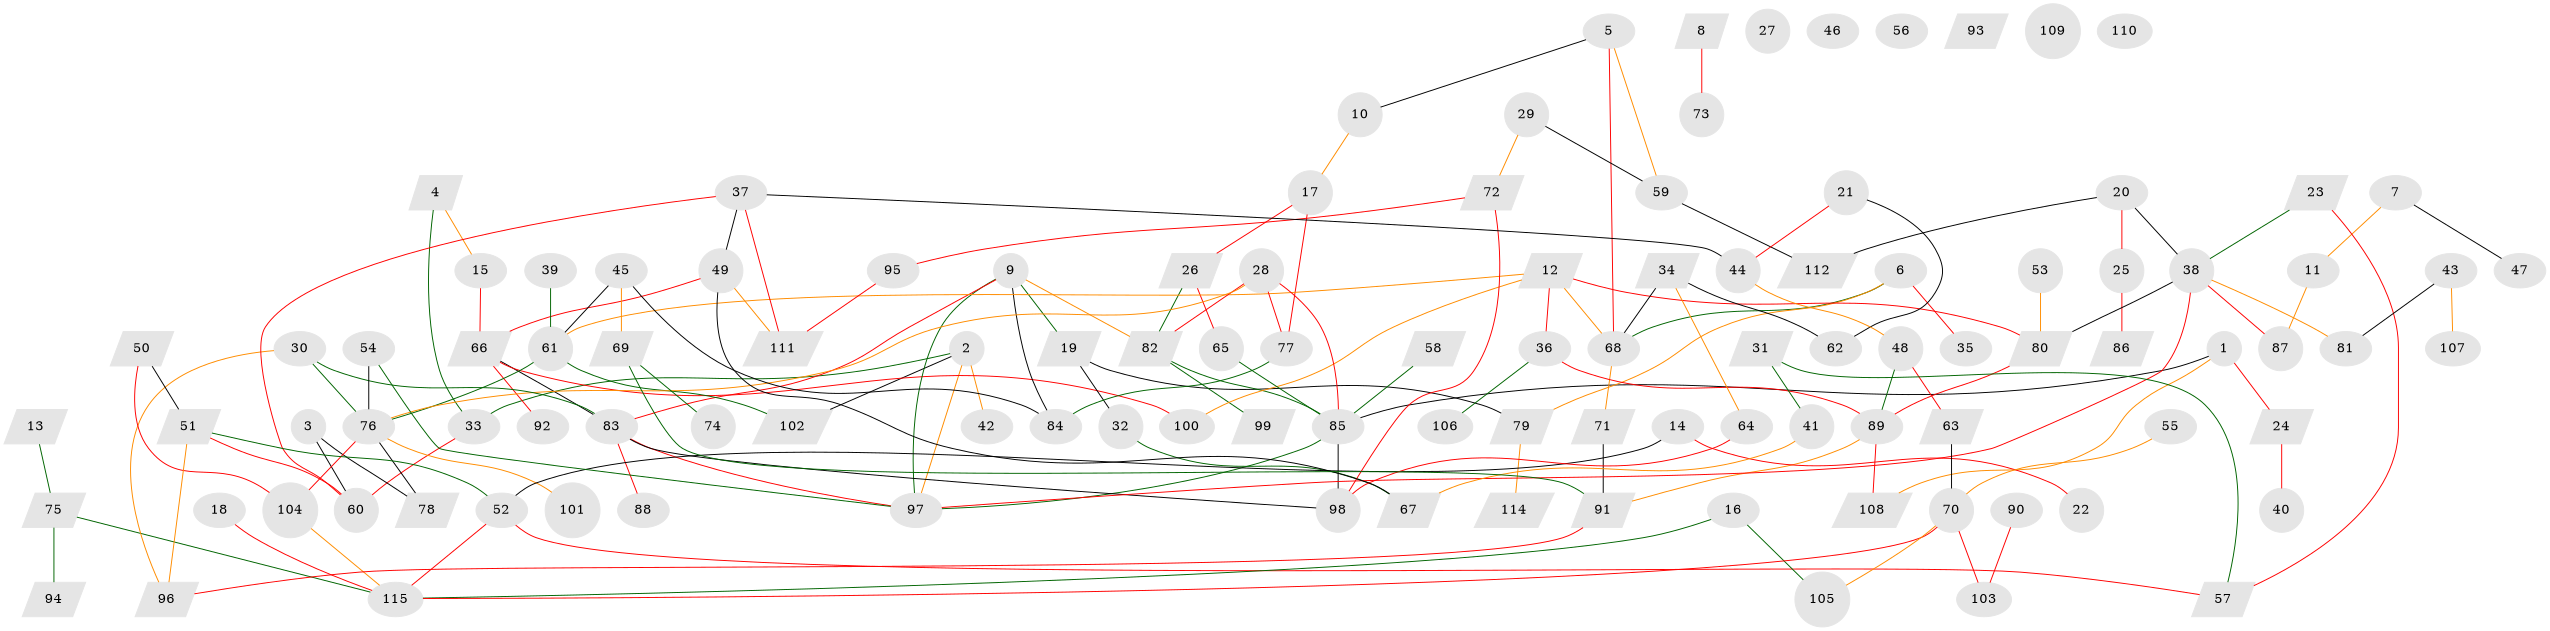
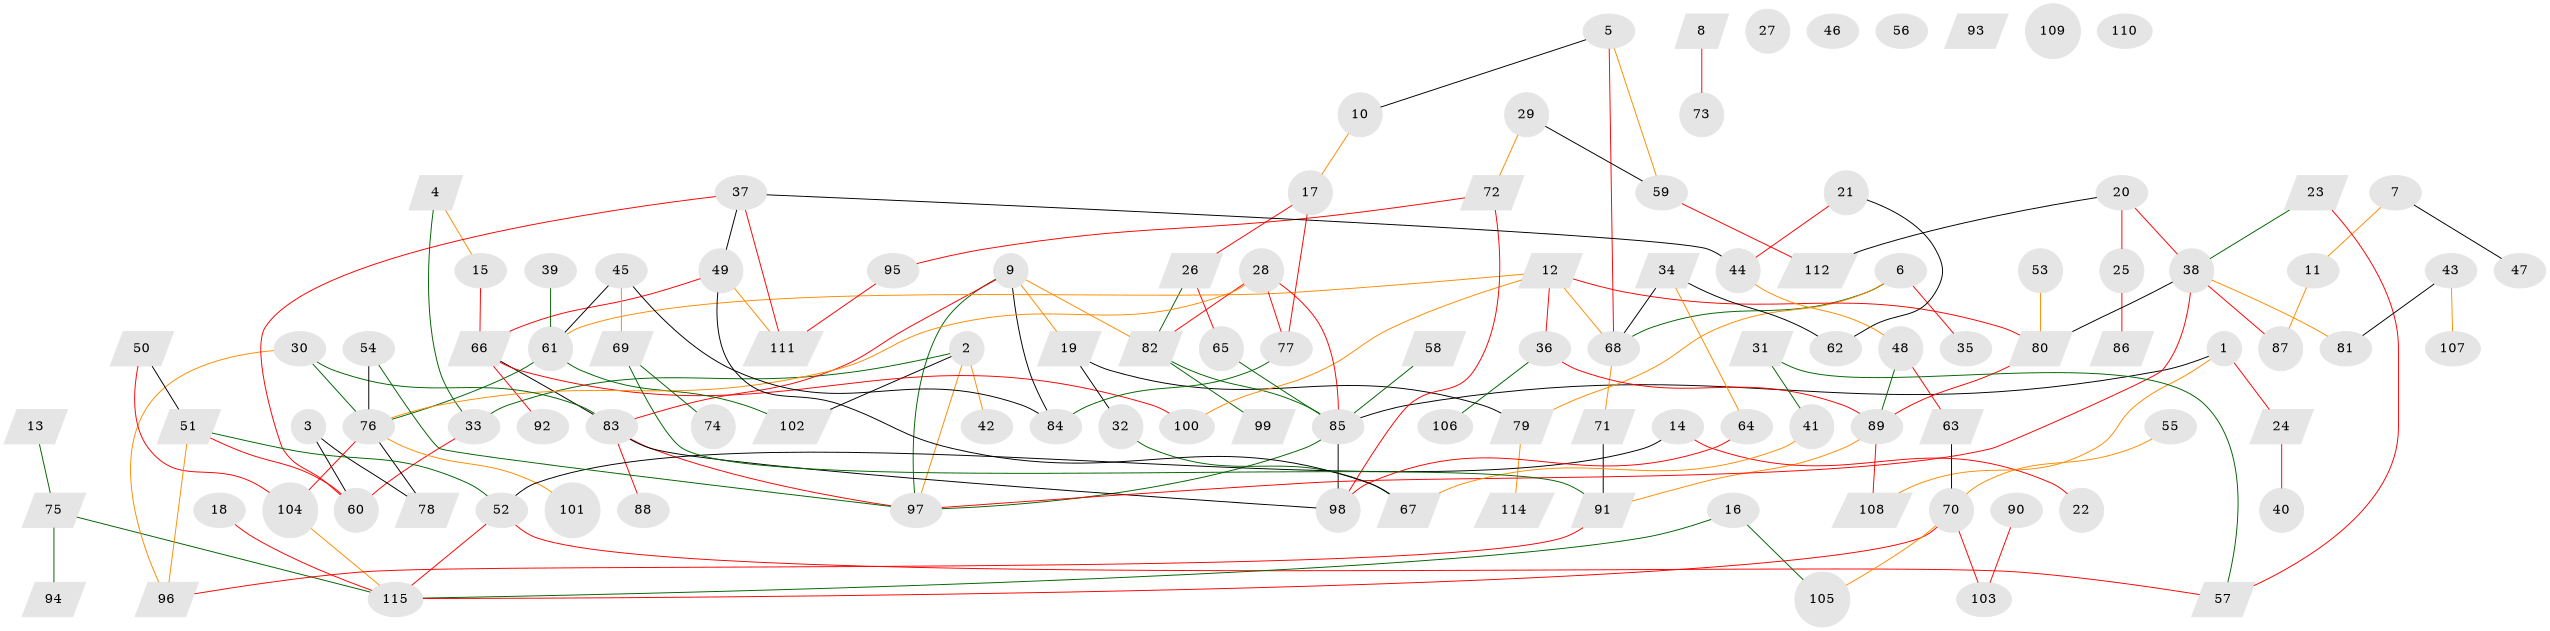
edge "59" -- "112": color black -> red
edge "20" -- "38": color black -> red
edge "9" -- "19": color darkgreen -> darkorange
